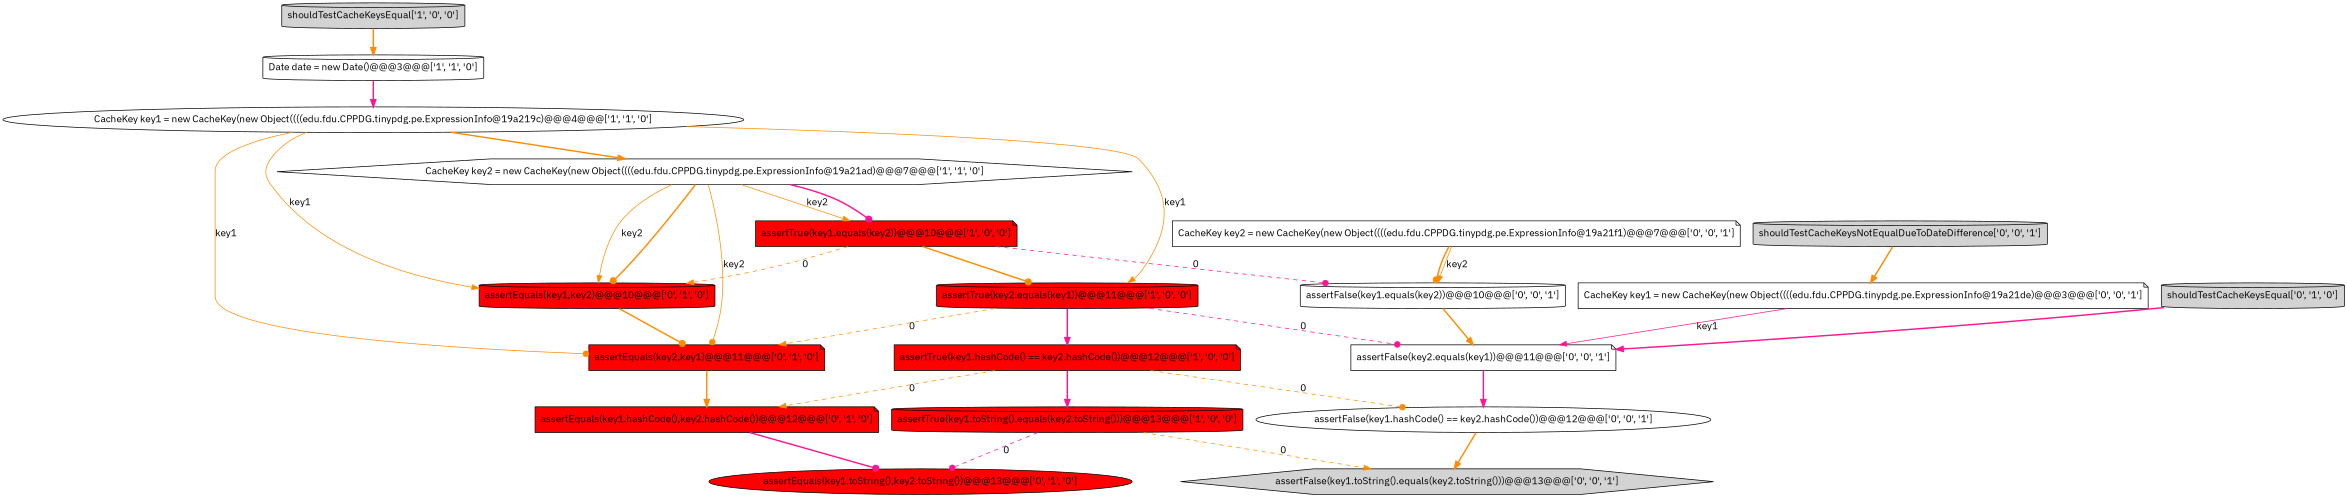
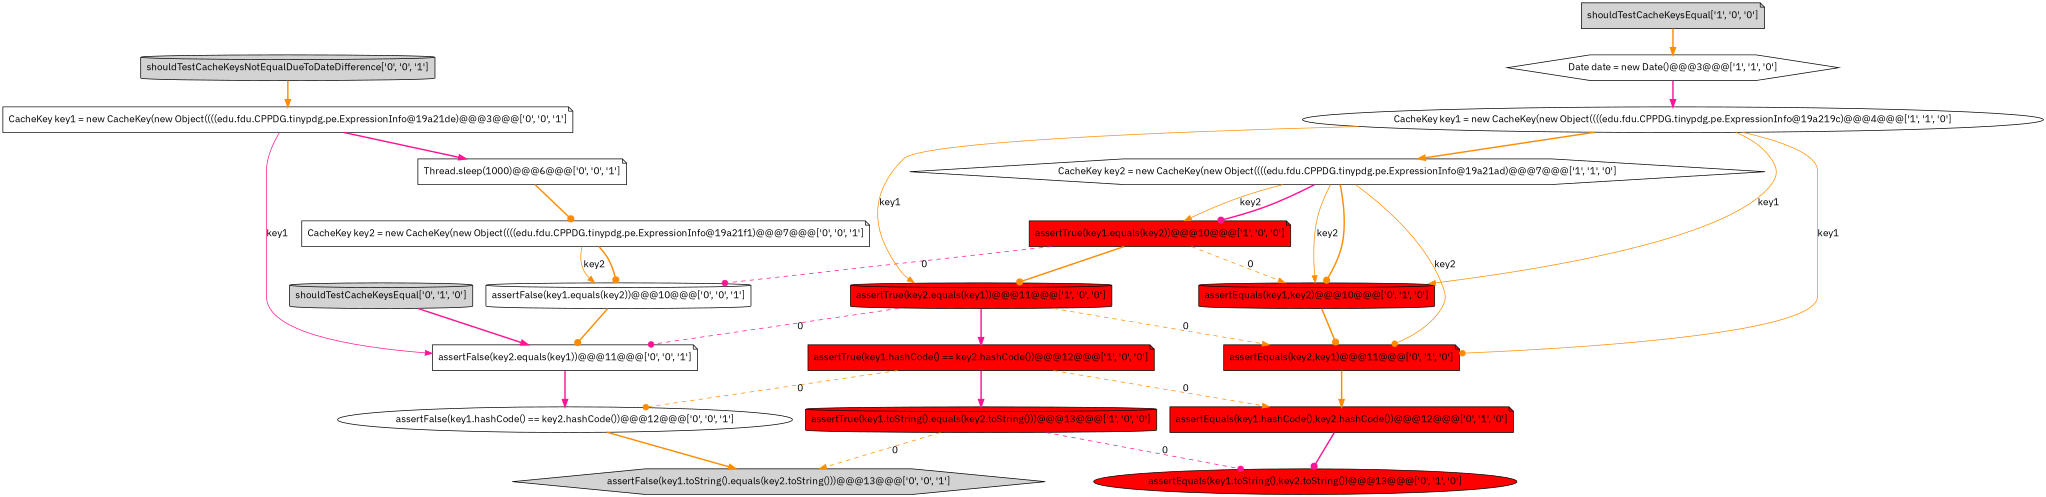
node "shouldTestCacheKeysEqual['1', '0', '0']": shape cylinder -> note
node "Date date = new Date()@@@3@@@['1', '1', '0']": shape cylinder -> hexagon
node "Thread.sleep(1000)@@@6@@@['0', '0', '1']": added
edge "assertFalse(key1.equals(key2))@@@10@@@['0', '0', '1']" -> "assertFalse(key2.equals(key1))@@@11@@@['0', '0', '1']": arrowhead normal -> dot
